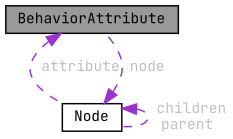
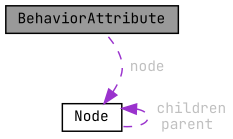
edge "Node" -> "BehaviorAttribute": removed, label "attribute"
